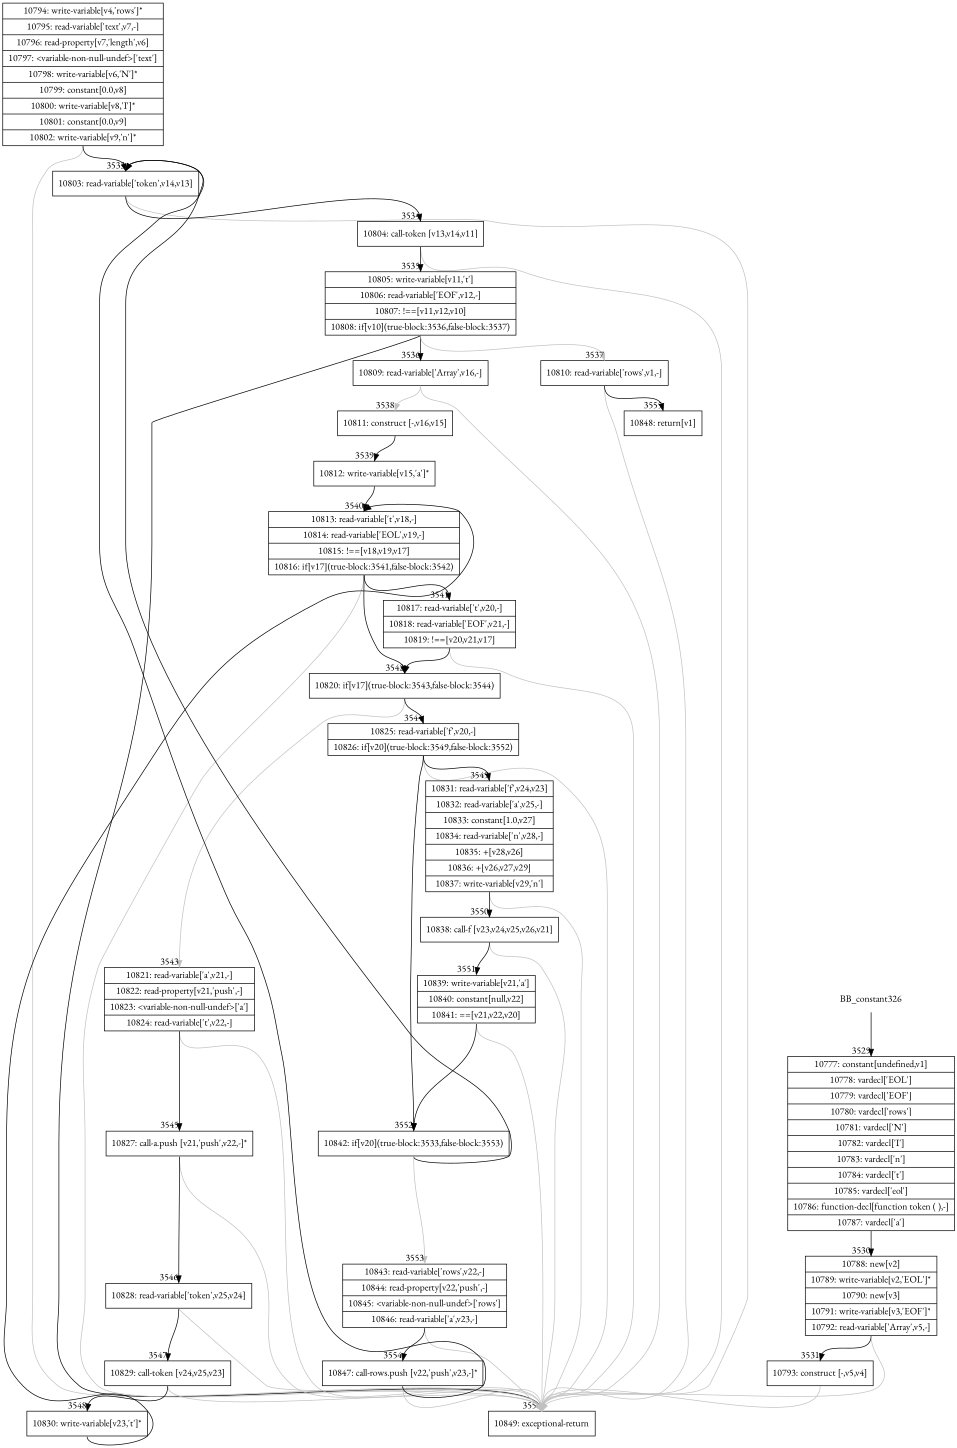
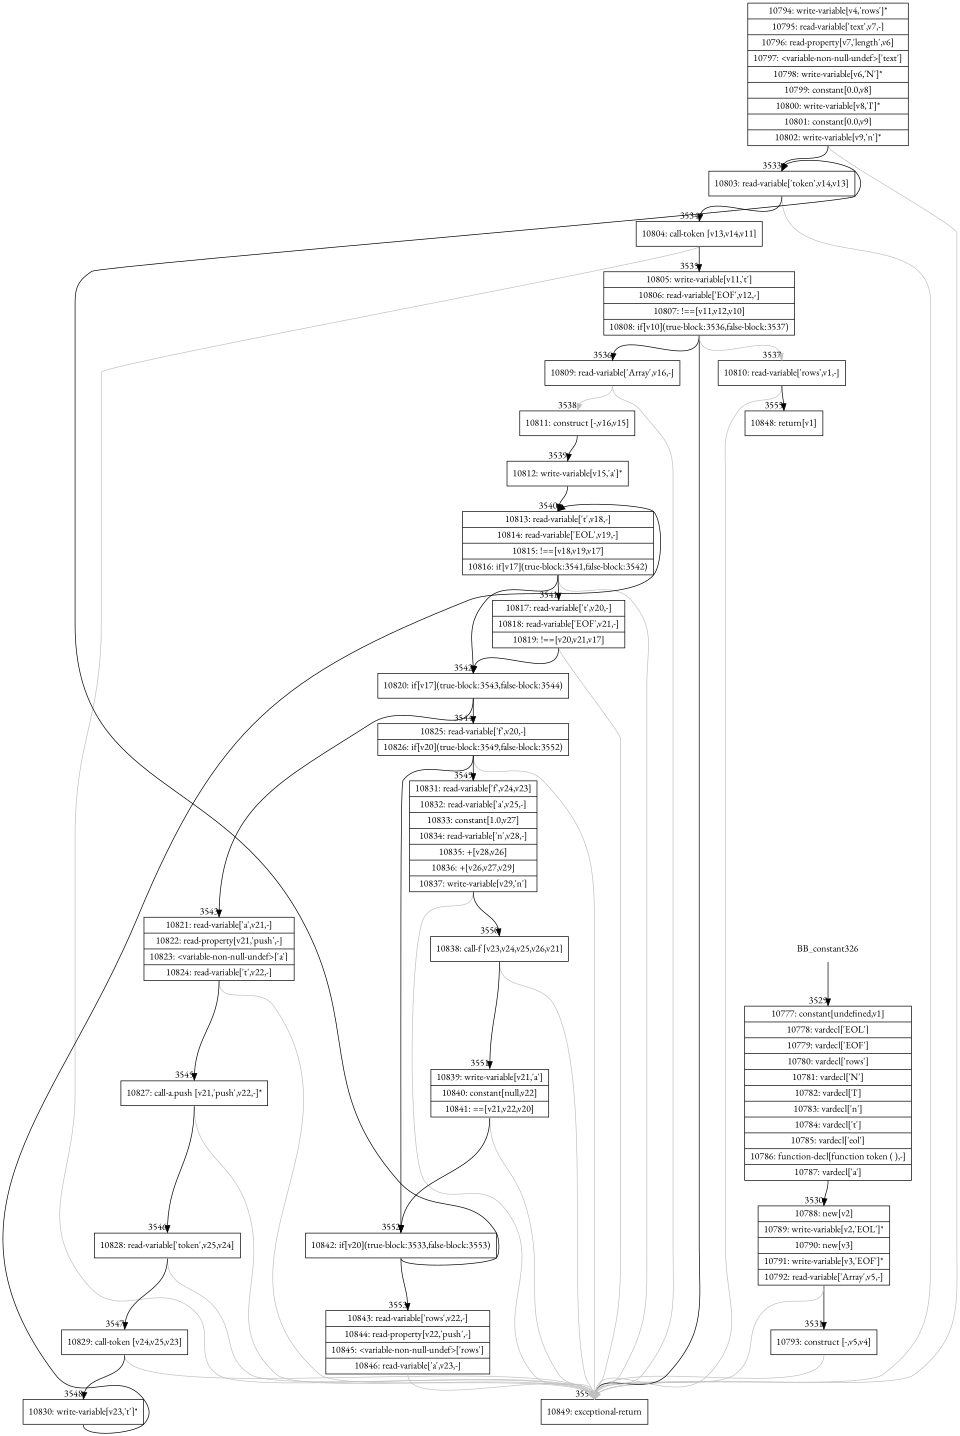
edge "10820: if[v17](true-block:3543,false-block:3544)" -> "10821: read-variable['a',v21,-]": color gray -> black
edge "10842: if[v20](true-block:3533,false-block:3553)" -> "10843: read-variable['rows',v22,-]": color gray -> black
node "10847: call-rows.push [v22,'push',v23,-]*": removed
